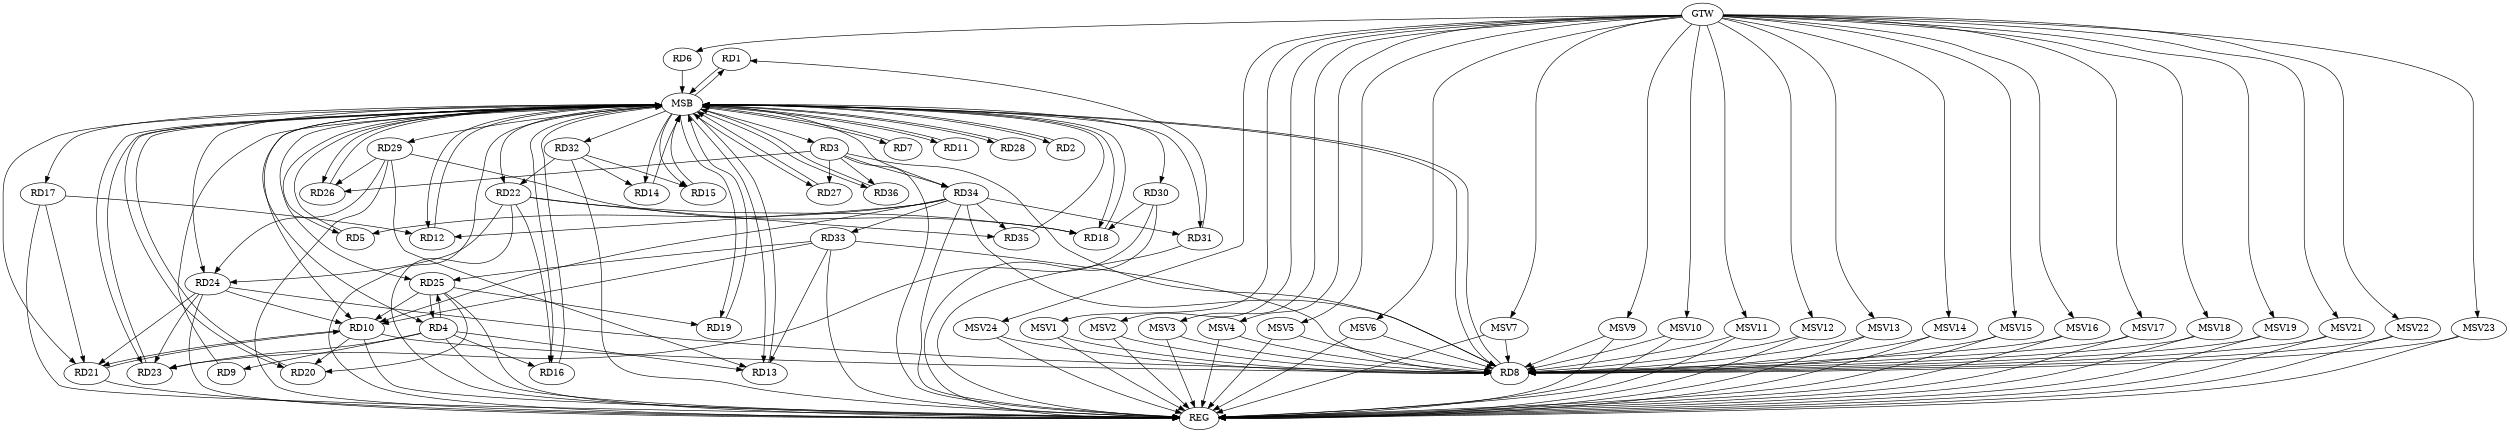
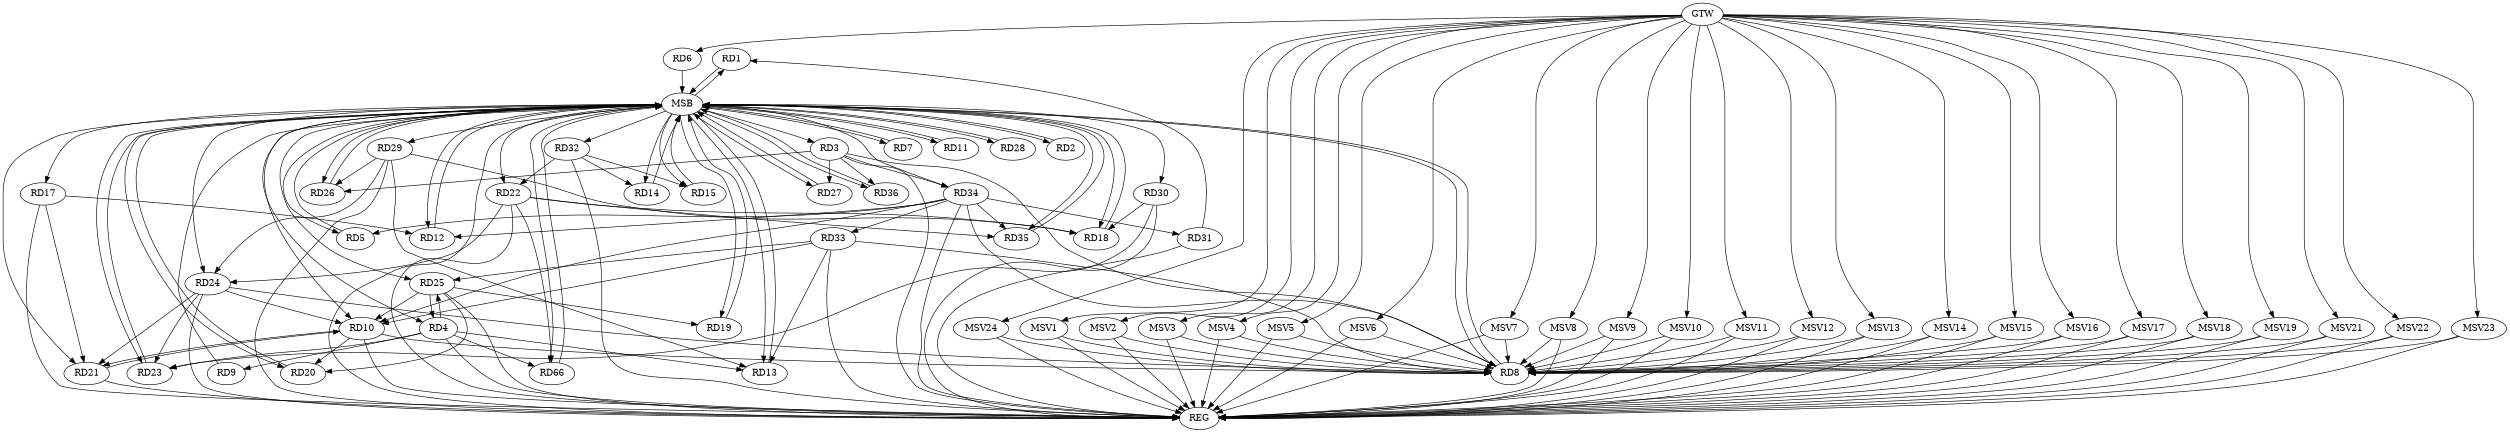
edge "MSB" -> "RD31": now "MSB" -> "RD35"
node "MSV8": added
node "RD16": label "RD16" -> "RD66"
